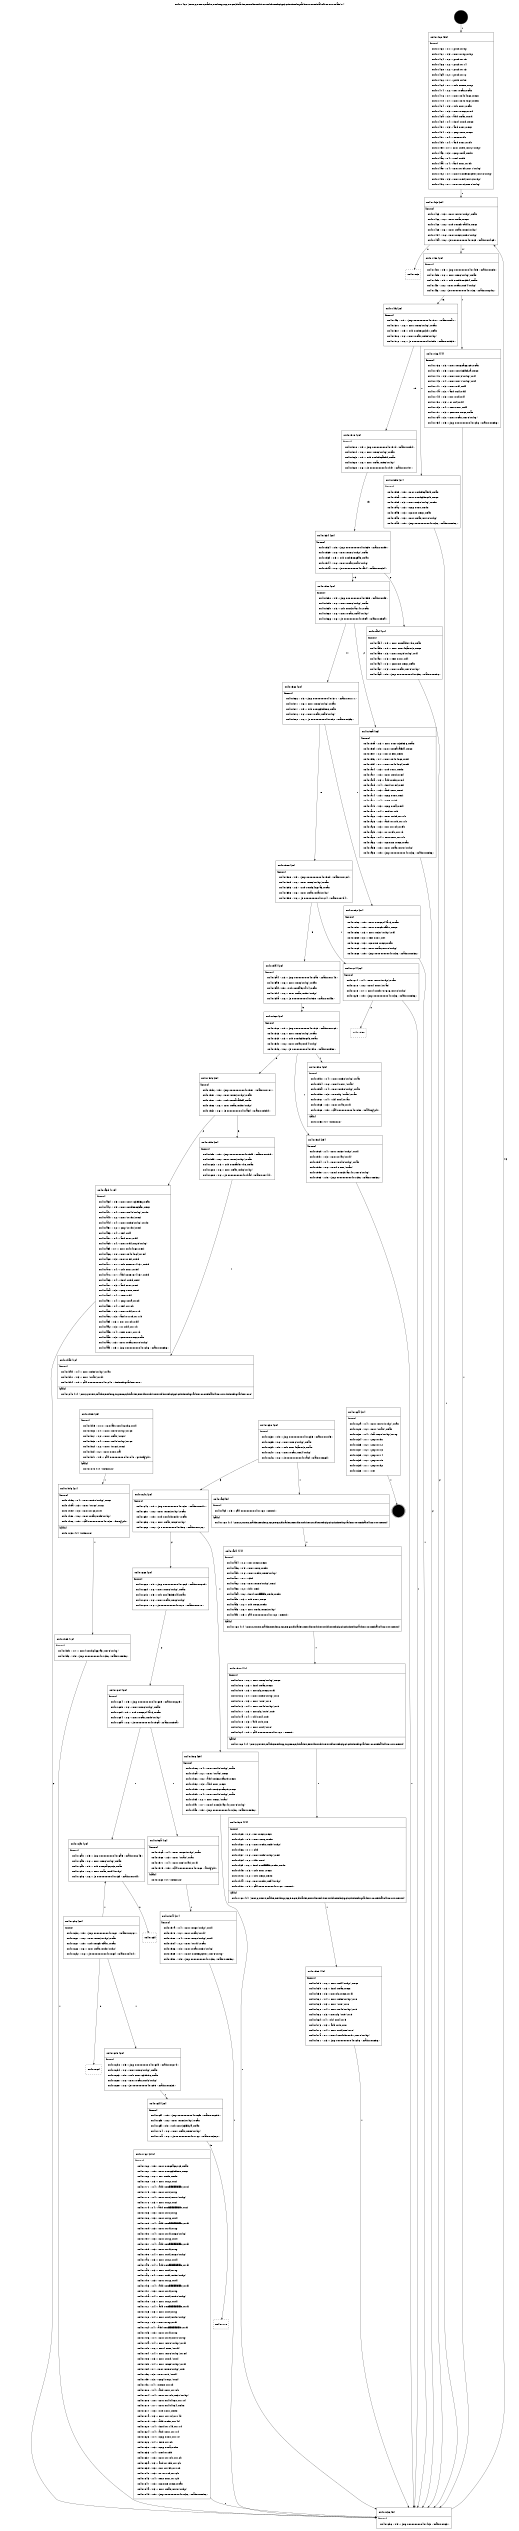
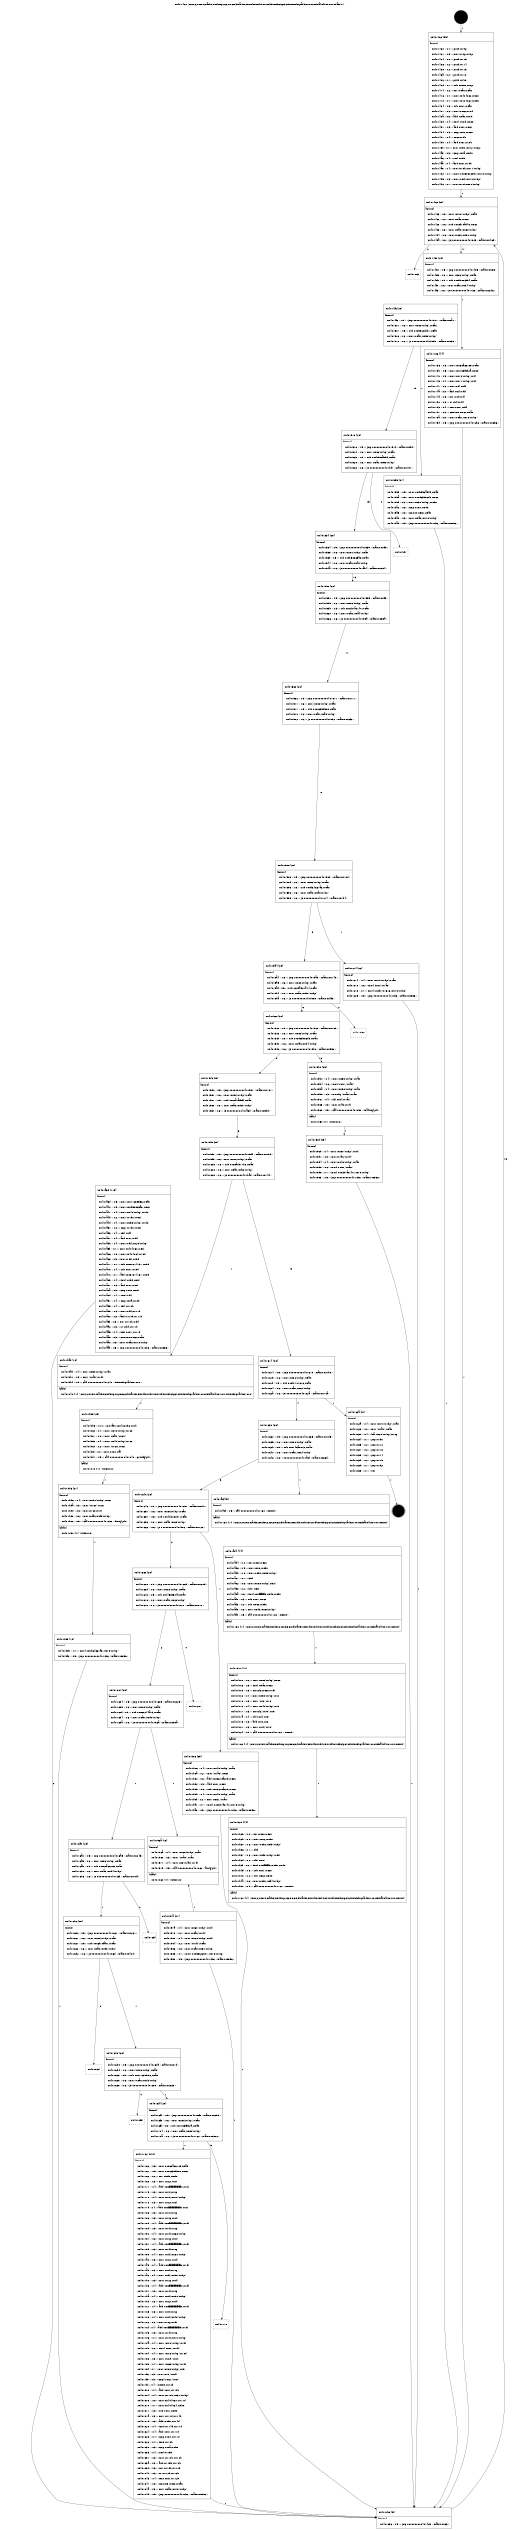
edge "0x4014e0 [28]" -> "0x4014fc [28]": removed, label "16"
node "0x401bf7": added
node "0x401ab4 [27]": removed
node "0x4019ea [83]": removed
node "0x401852 [27]": removed
edge "0x401c14 [22]" -> "0x40195e": now "0x4015a4 [28]" -> "0x40195e"
edge "0x4015c0 [28]" -> "0x4019b0 [29]": label " 1" -> " 16"
edge "0x4015c0 [28]" -> "0x4019cd [29]": now "0x4019b0 [29]" -> "0x4019cd [29]"
edge "0x4015dc [28]" -> "0x401a3d [119]": removed, label "2"
node "0x401614 [28]": added
edge "0x401bad [12]" -> "0x401bb9 [29]": added, label "1"
edge "0x401acf [5]" -> "0x401ad4 [44]": removed, label "1"
node "0x401c7e": added
edge "0x40196a [16]" -> "0x40197a [27]": reversed
edge "0x4016bc [28]" -> "0x4016a0 [28]": reversed
node "0x401b55 [49]": removed
node "0x401c99": added
edge "0x4016f4 [28]" -> "0x401762 [240]": added, label "1"
